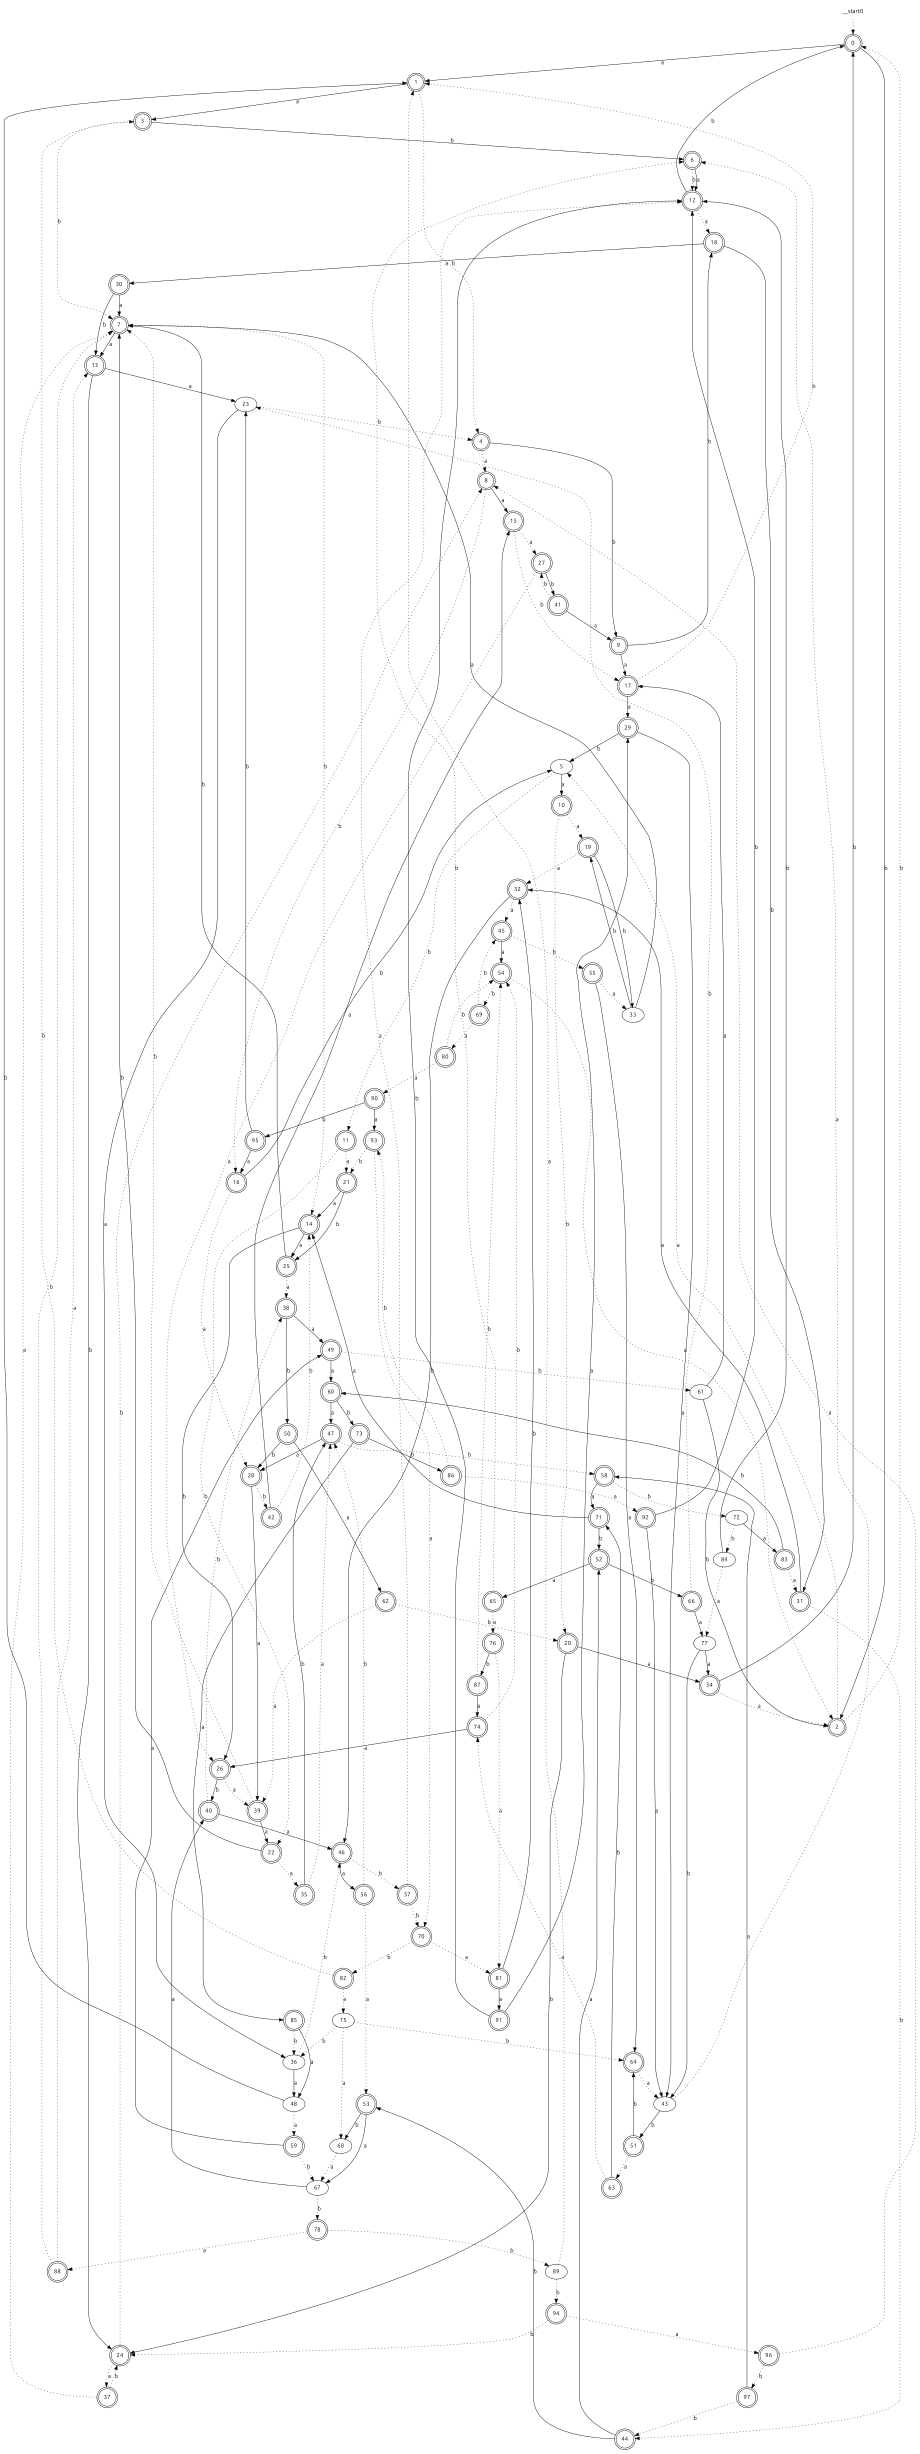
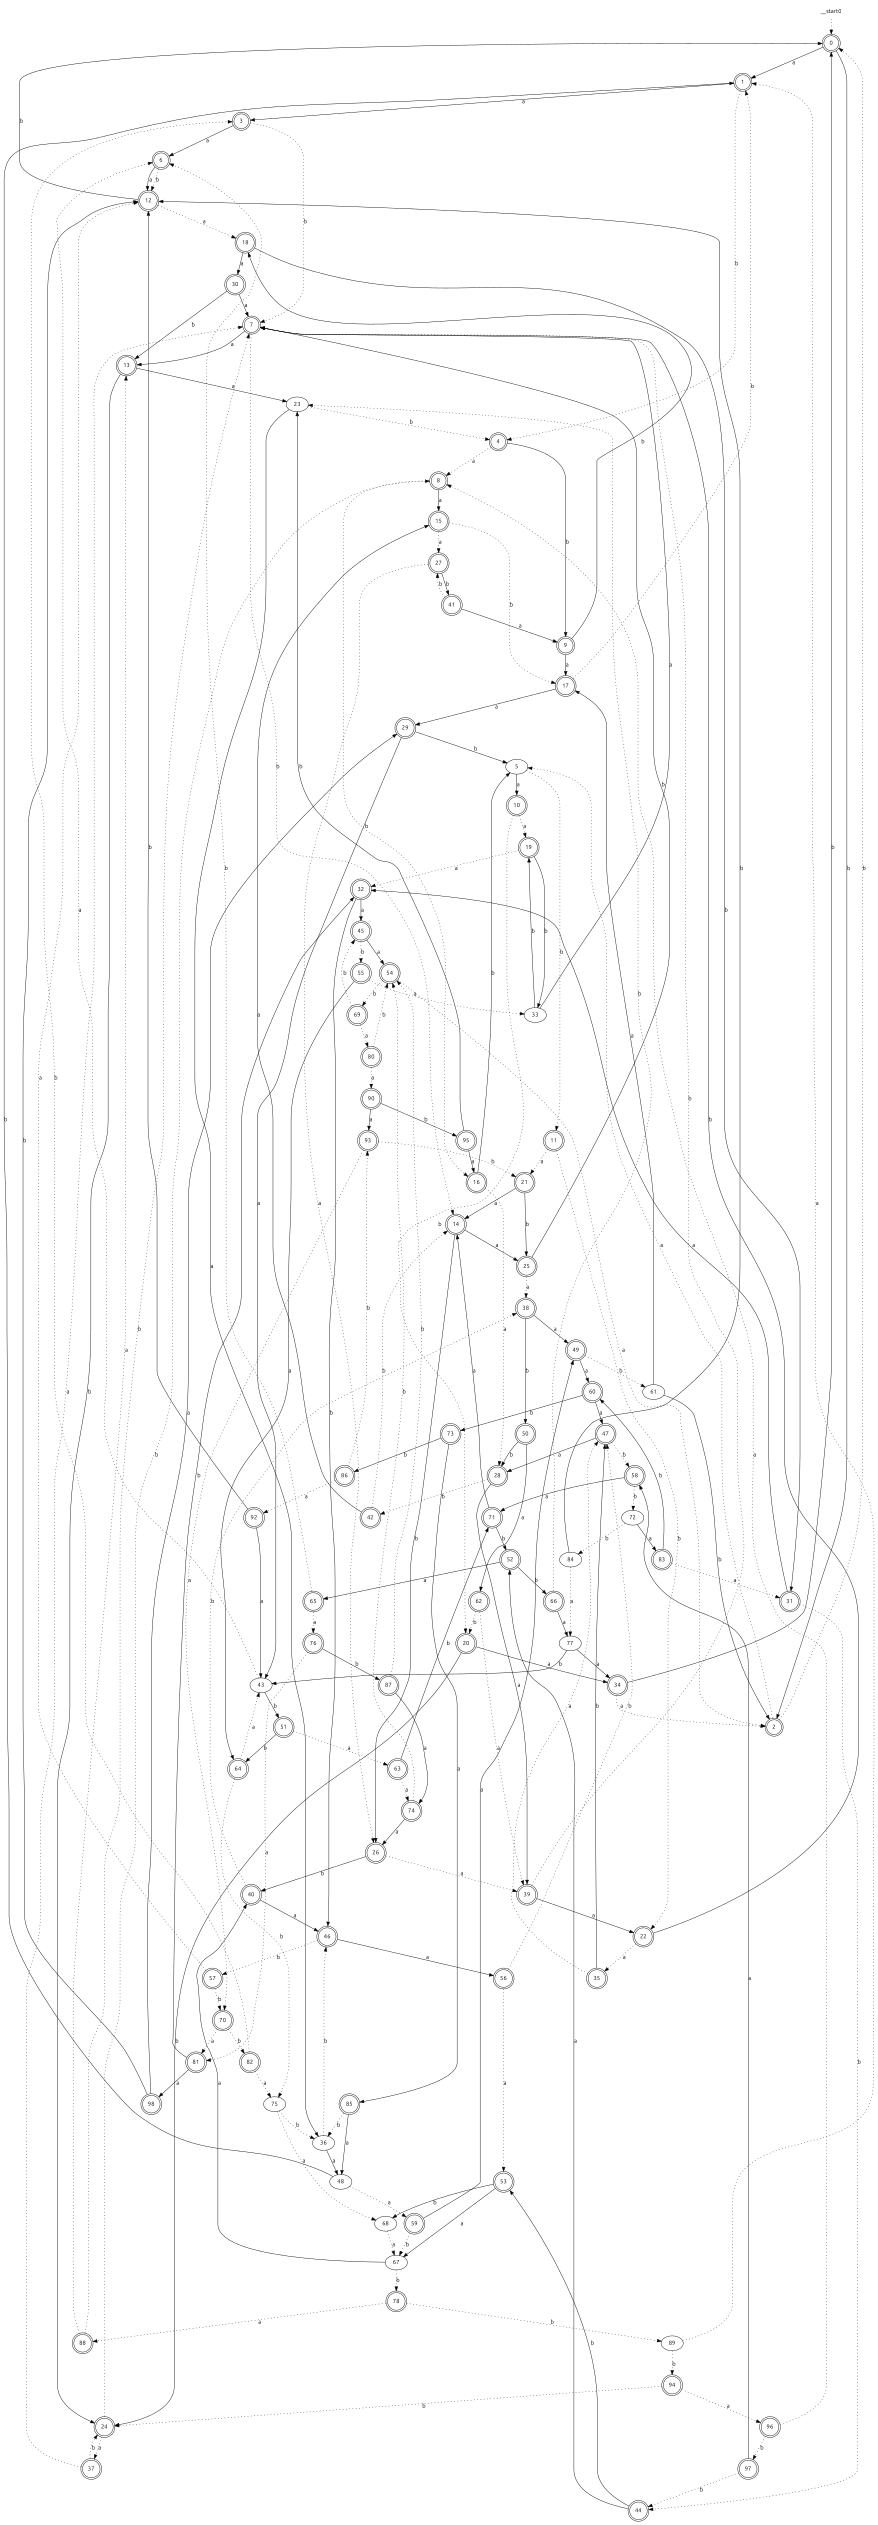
edge "3" -> "6": label "b" -> "a"
edge "32" -> "45": style dotted -> solid
node "91": label "91" -> "98"
edge "75" -> "64": reversed
